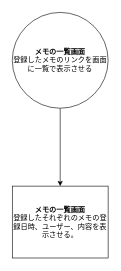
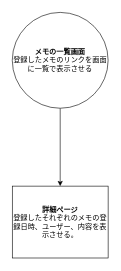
node "メモの一覧画面 登録したそれぞれのメモの登録日時、ユーザー、内容を表示させる。": label "メモの一覧画面 登録したそれぞれのメモの登録日時、ユーザー、内容を表示させる。" -> "詳細ページ 登録したそれぞれのメモの登録日時、ユーザー、内容を表示させる。"
